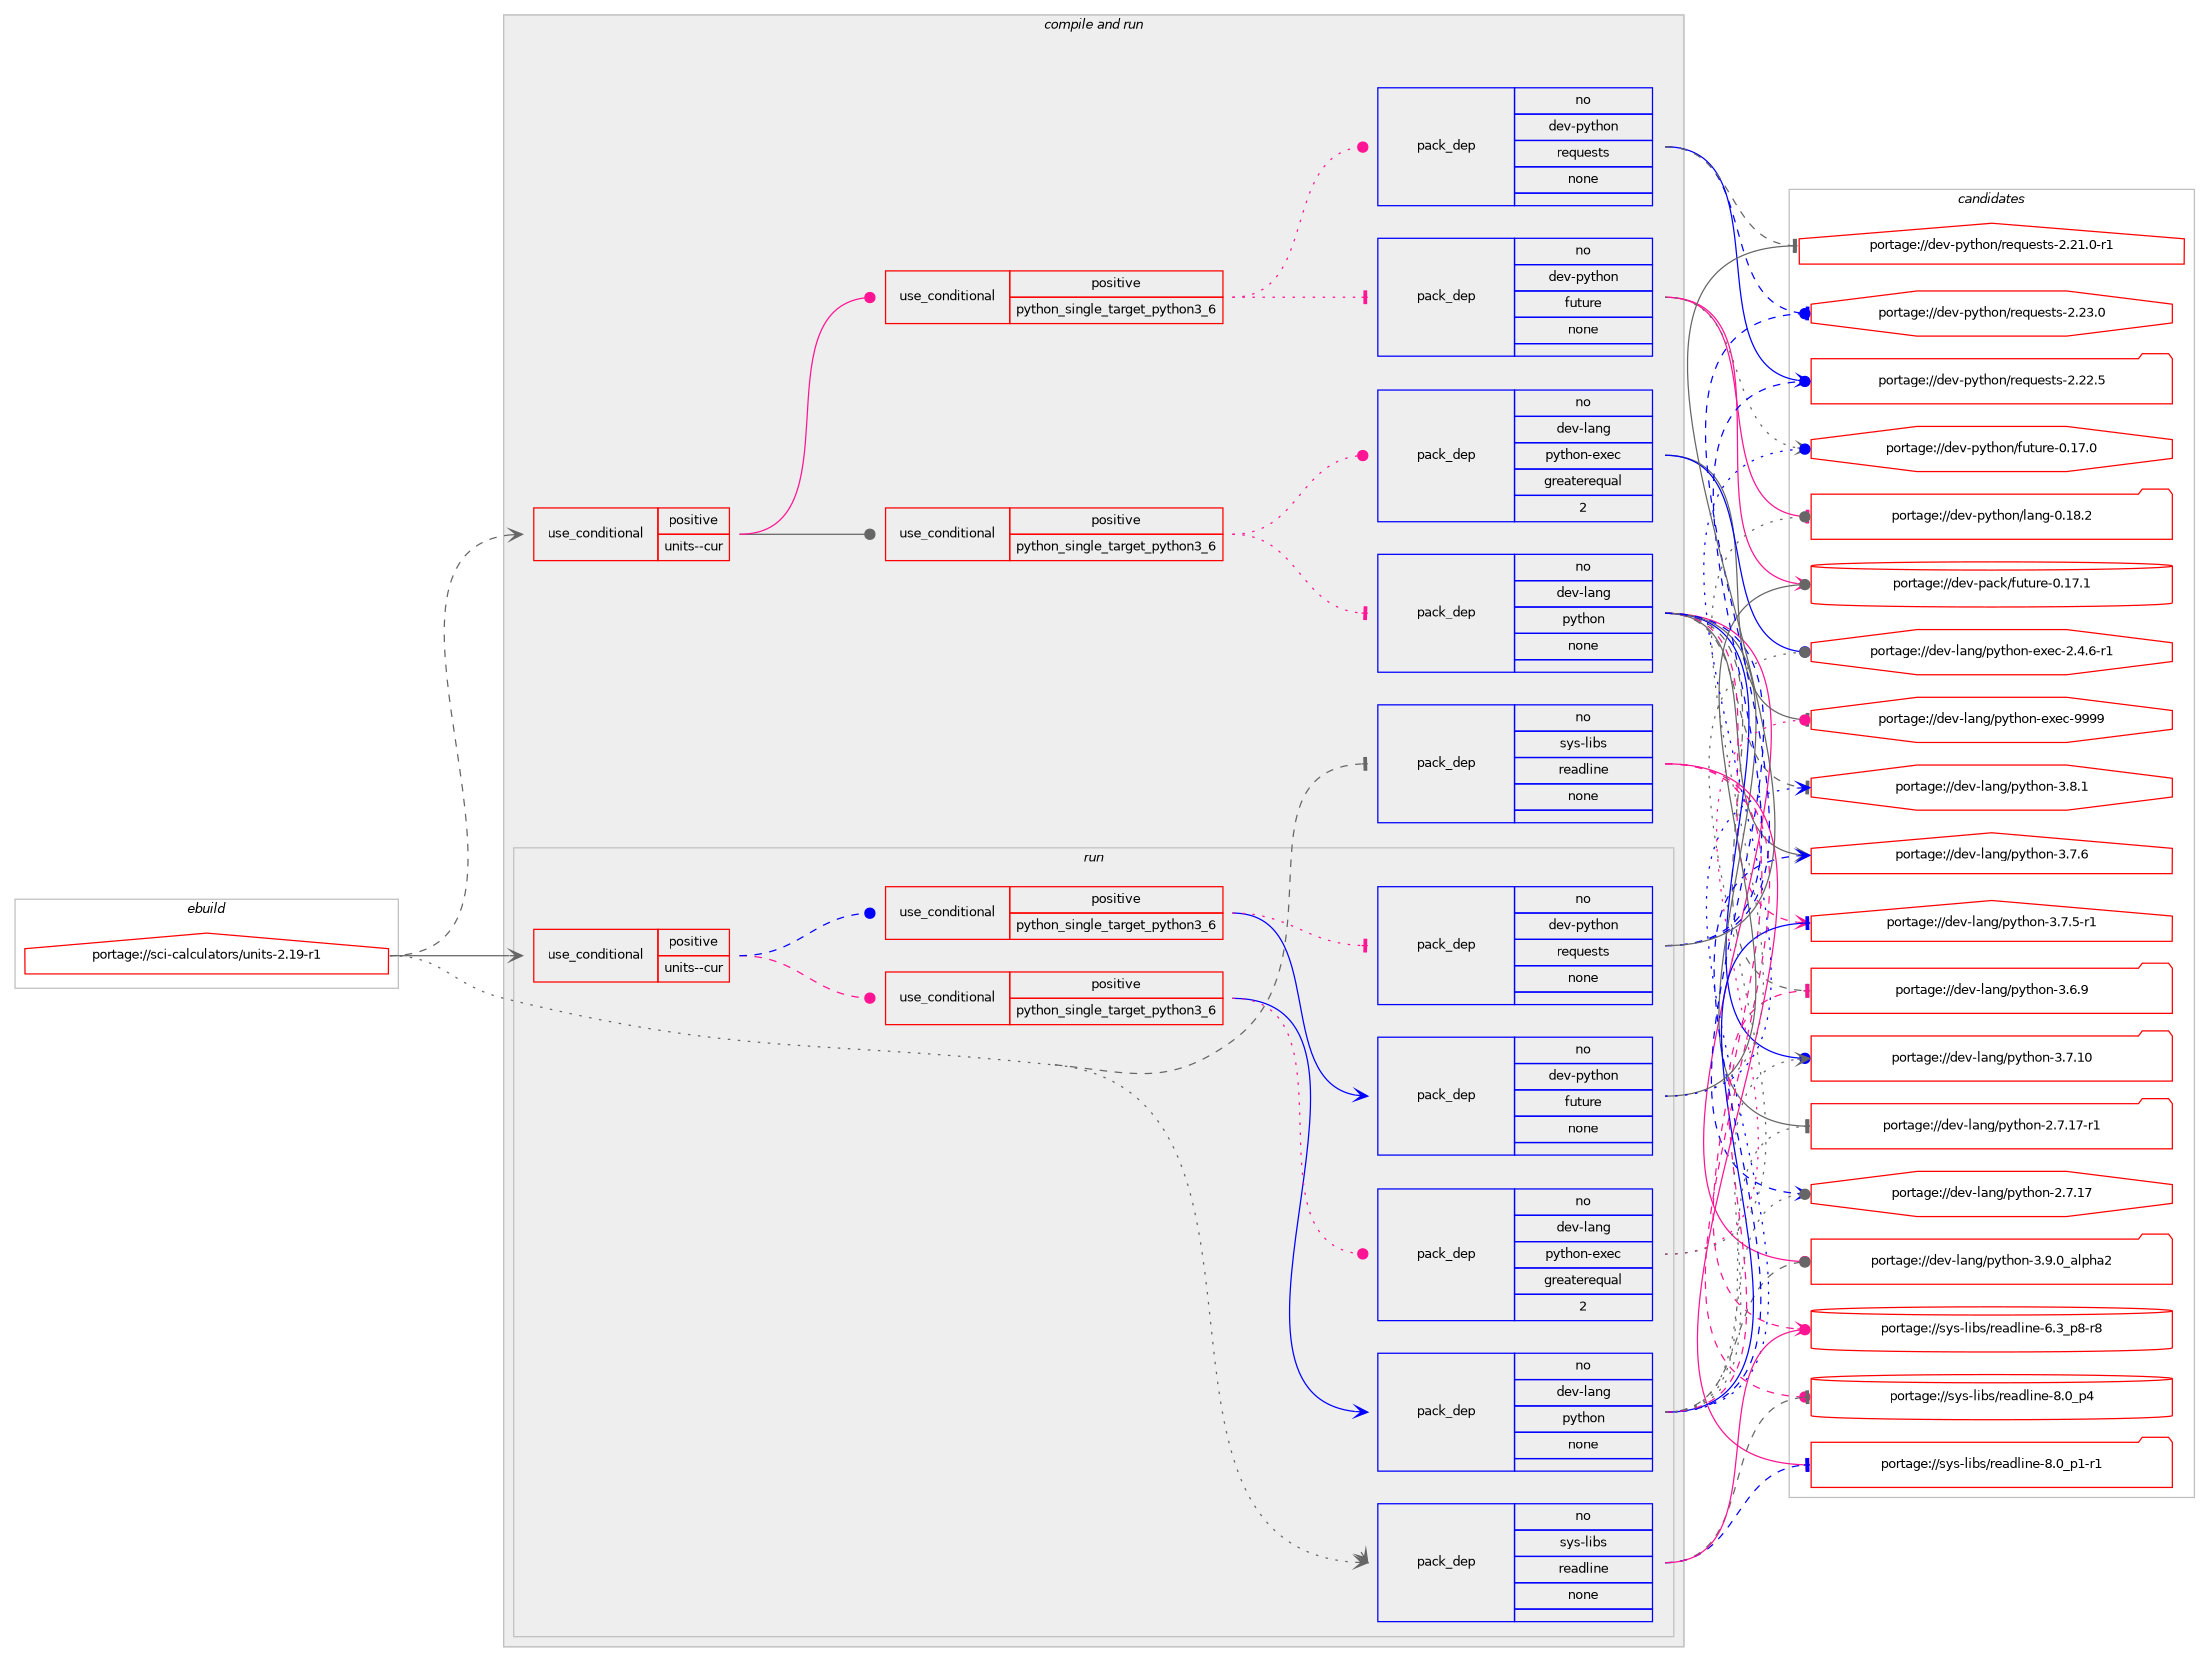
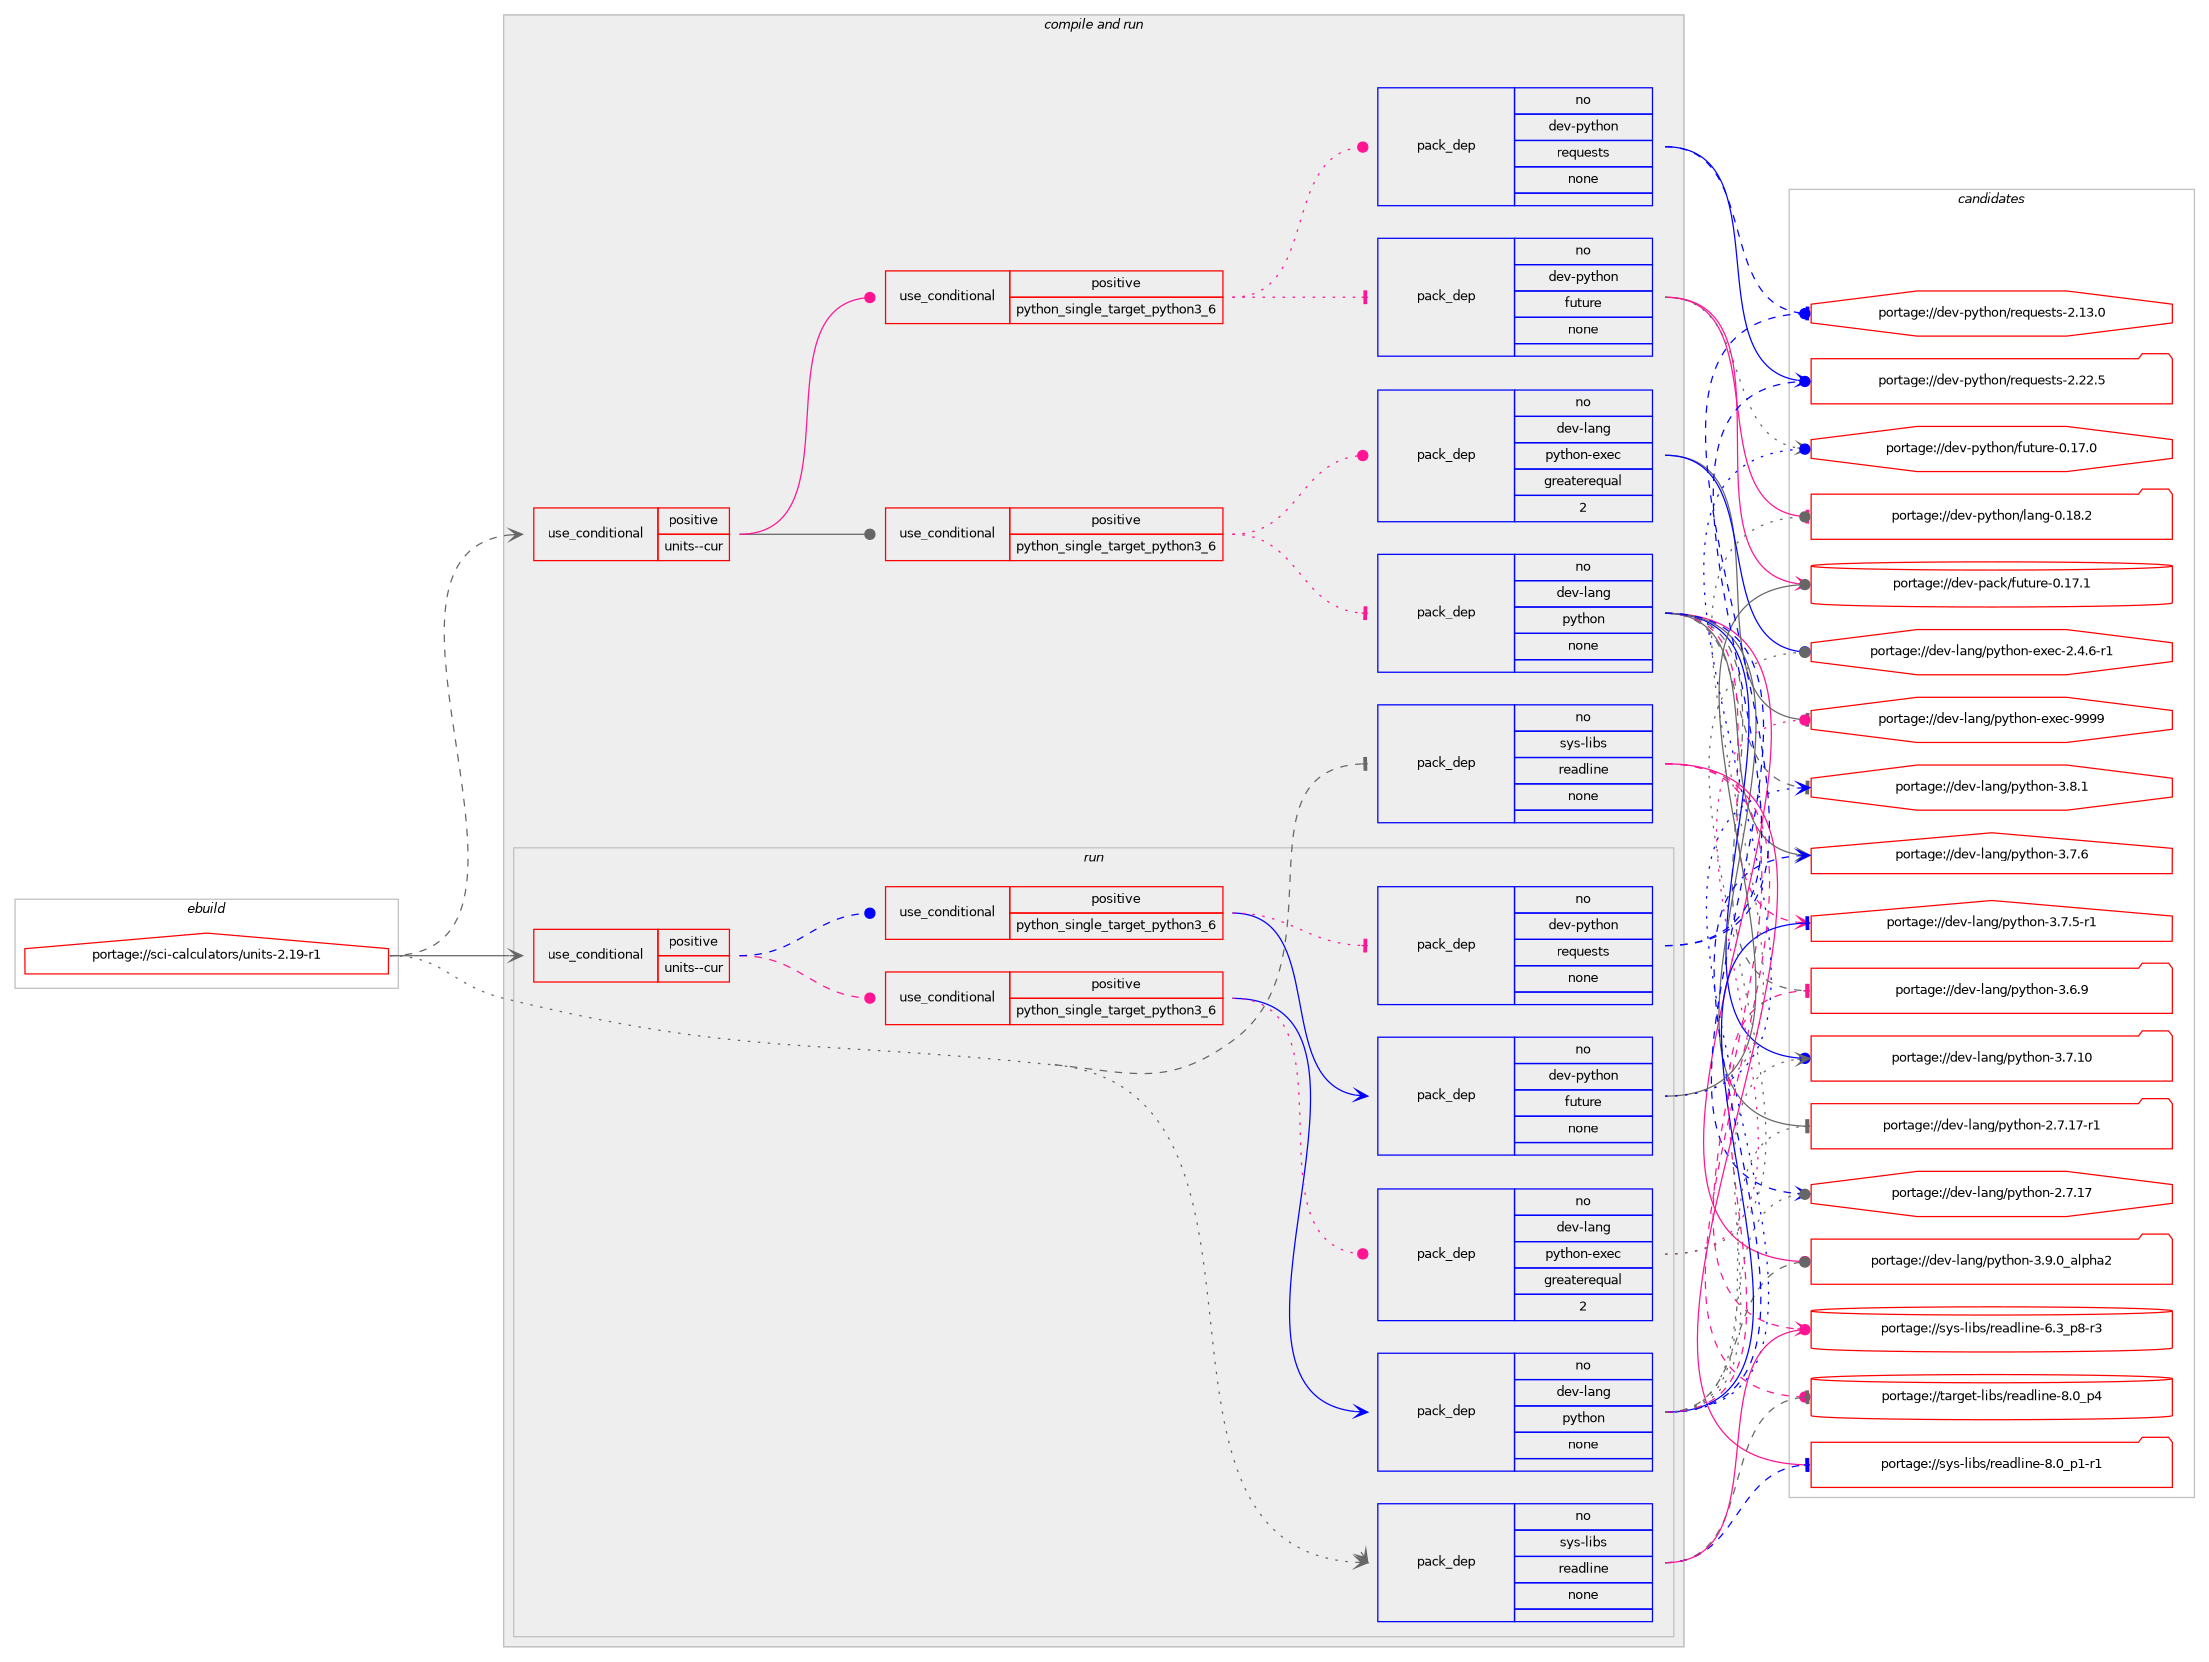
node "portage://dev-python/requests-2.21.0-r1": removed
node "portage://dev-python/requests-2.23.0": label "portage://dev-python/requests-2.23.0" -> "portage://dev-python/requests-2.13.0"
node "portage://sys-libs/readline-6.3_p8-r8": label "portage://sys-libs/readline-6.3_p8-r8" -> "portage://sys-libs/readline-6.3_p8-r3"
node "portage://sys-libs/readline-8.0_p4": label "portage://sys-libs/readline-8.0_p4" -> "portage://target-libs/readline-8.0_p4"
